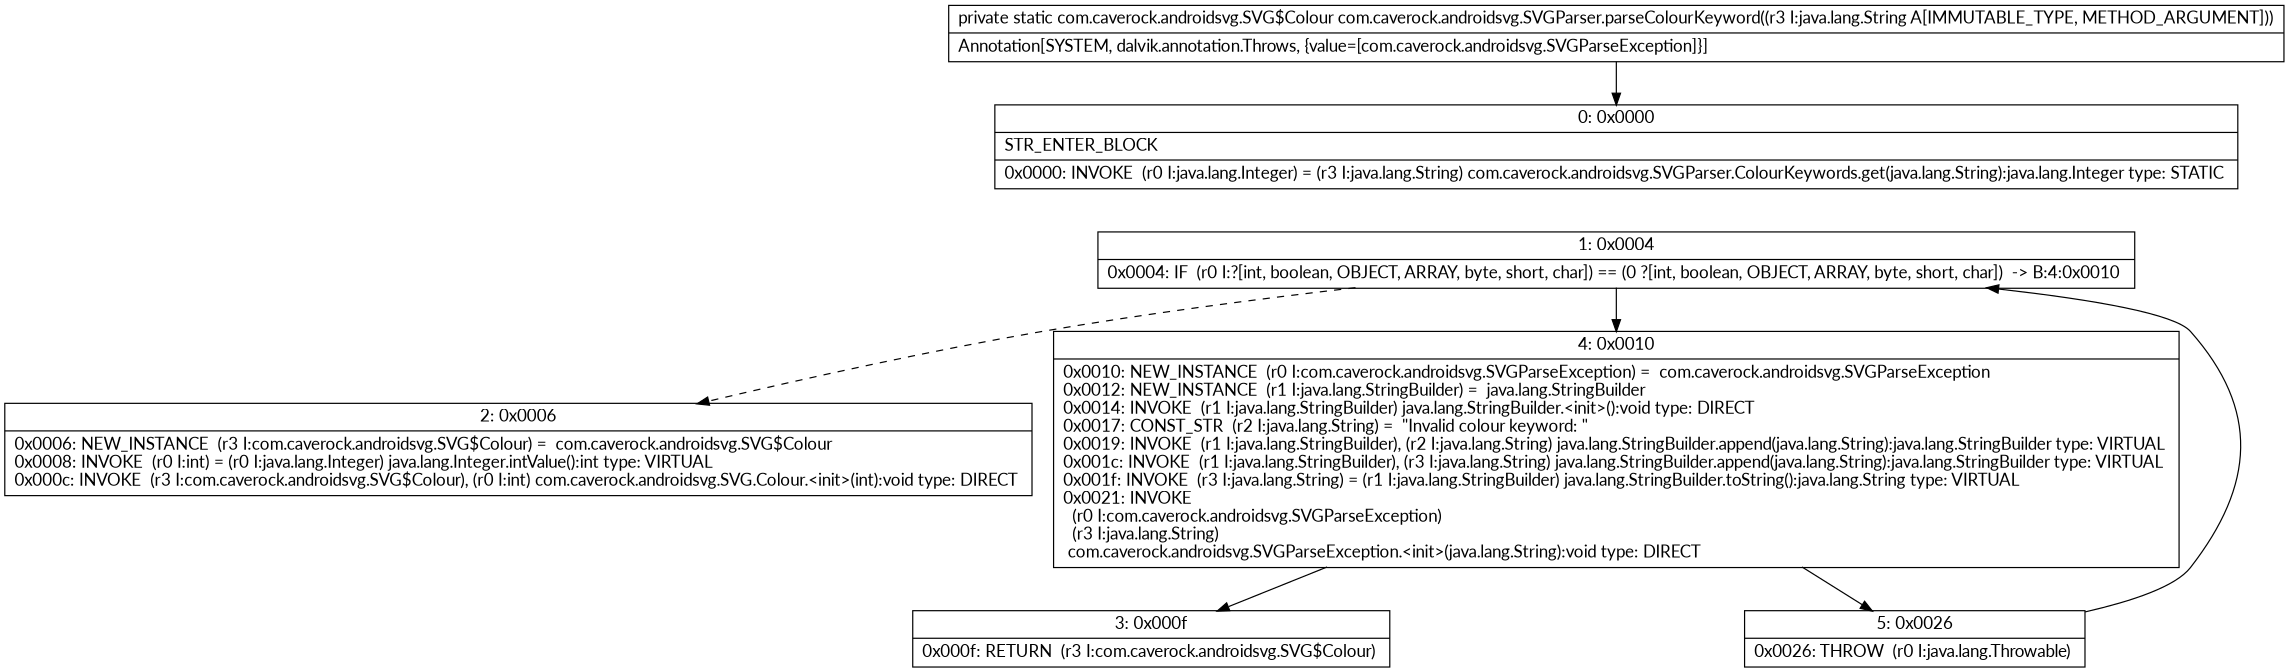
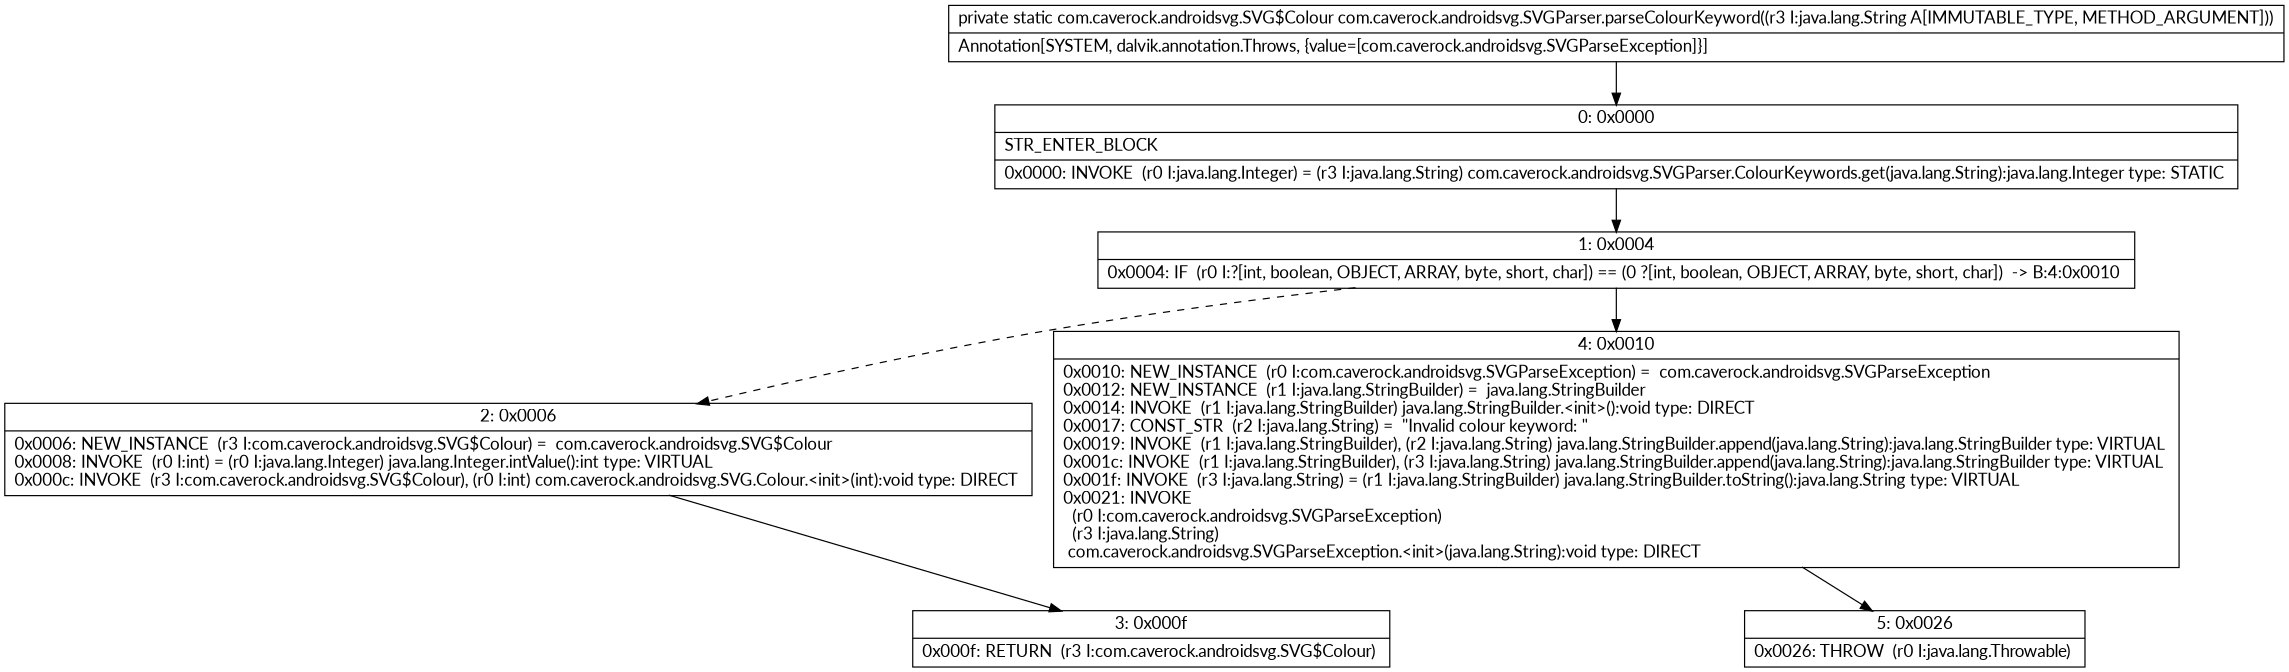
edge "5: 0x0026" -> "1: 0x0004": now "0: 0x0000" -> "1: 0x0004"
edge "4: 0x0010" -> "3: 0x000f": now "2: 0x0006" -> "3: 0x000f"
